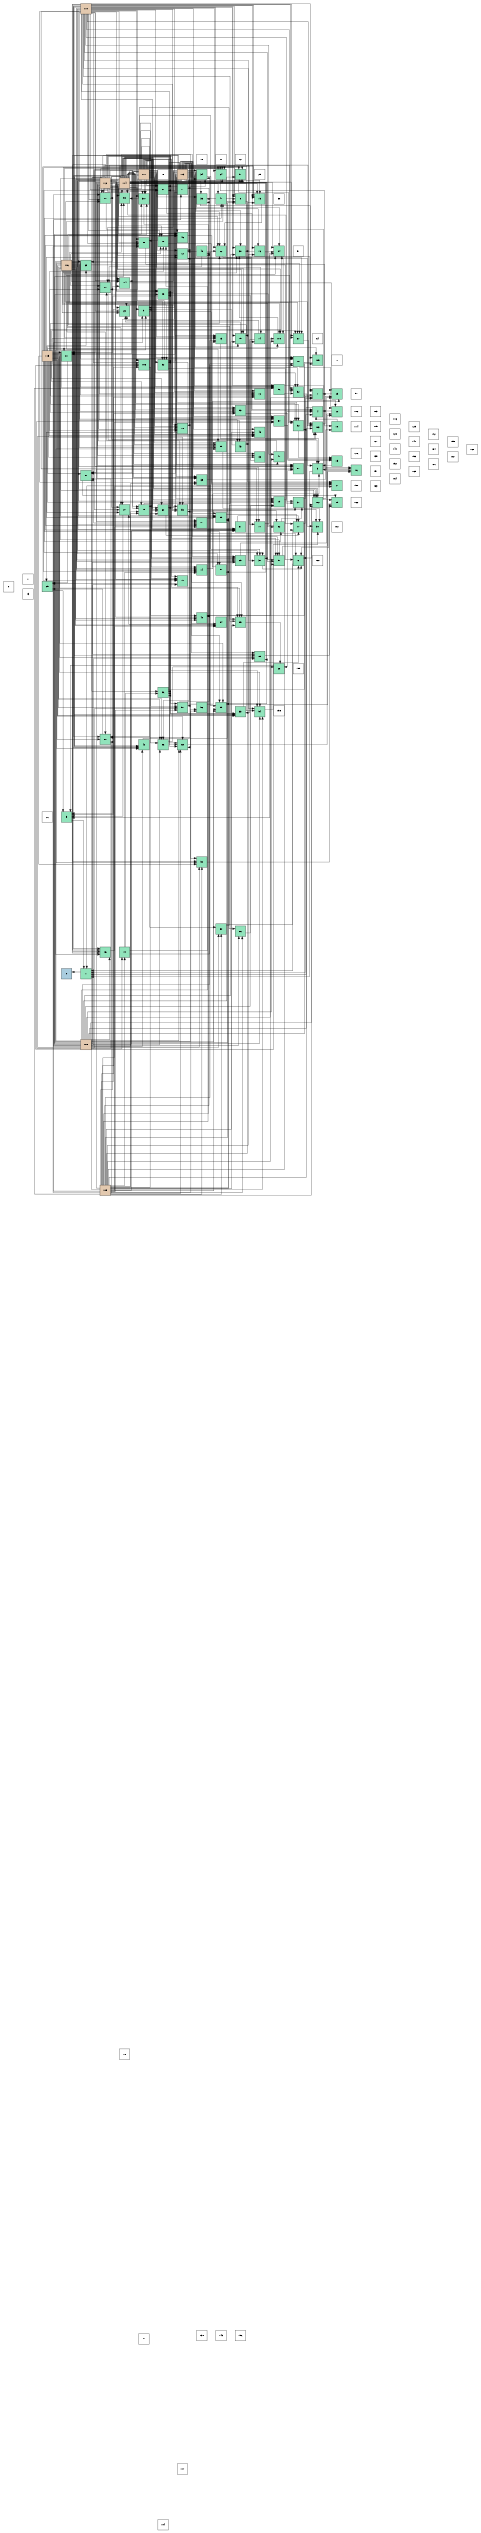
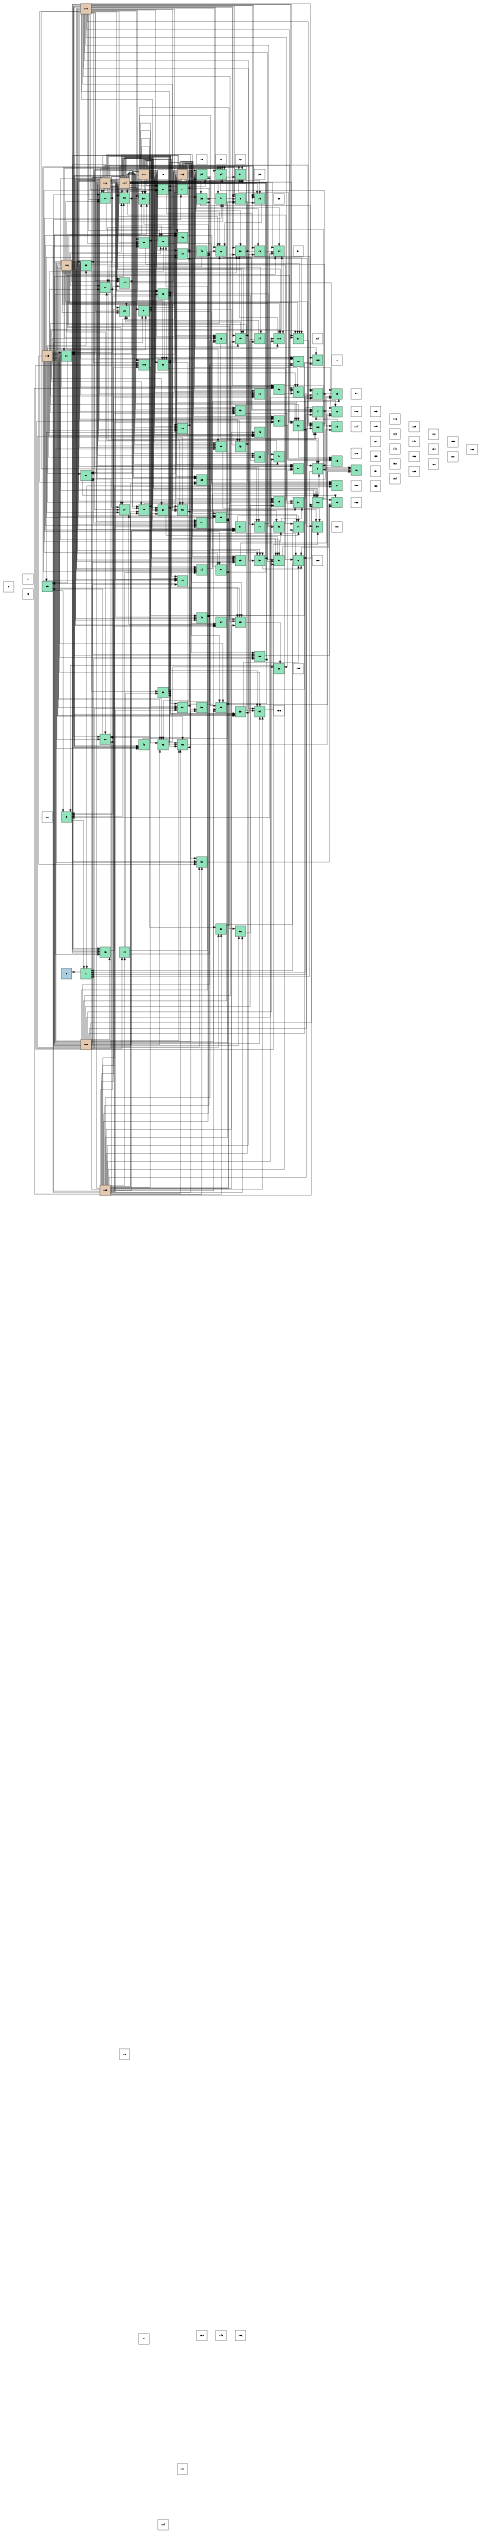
edge "110" -> "49": now "88" -> "49"
edge "108" -> "42": removed
